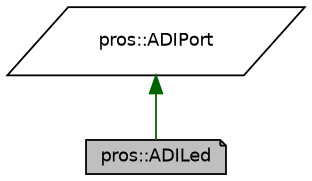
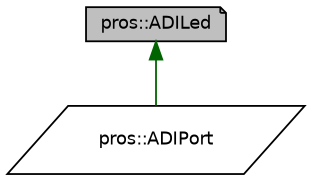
edge "pros::ADILed" -> "pros::ADIPort": reversed
